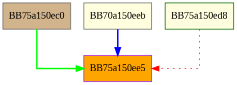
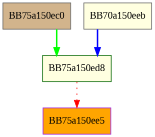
edge "BB70a150eeb" -> "BB75a150ee5": now "BB70a150eeb" -> "BB75a150ed8"
edge "BB75a150ec0" -> "BB75a150ee5": now "BB75a150ec0" -> "BB75a150ed8"
